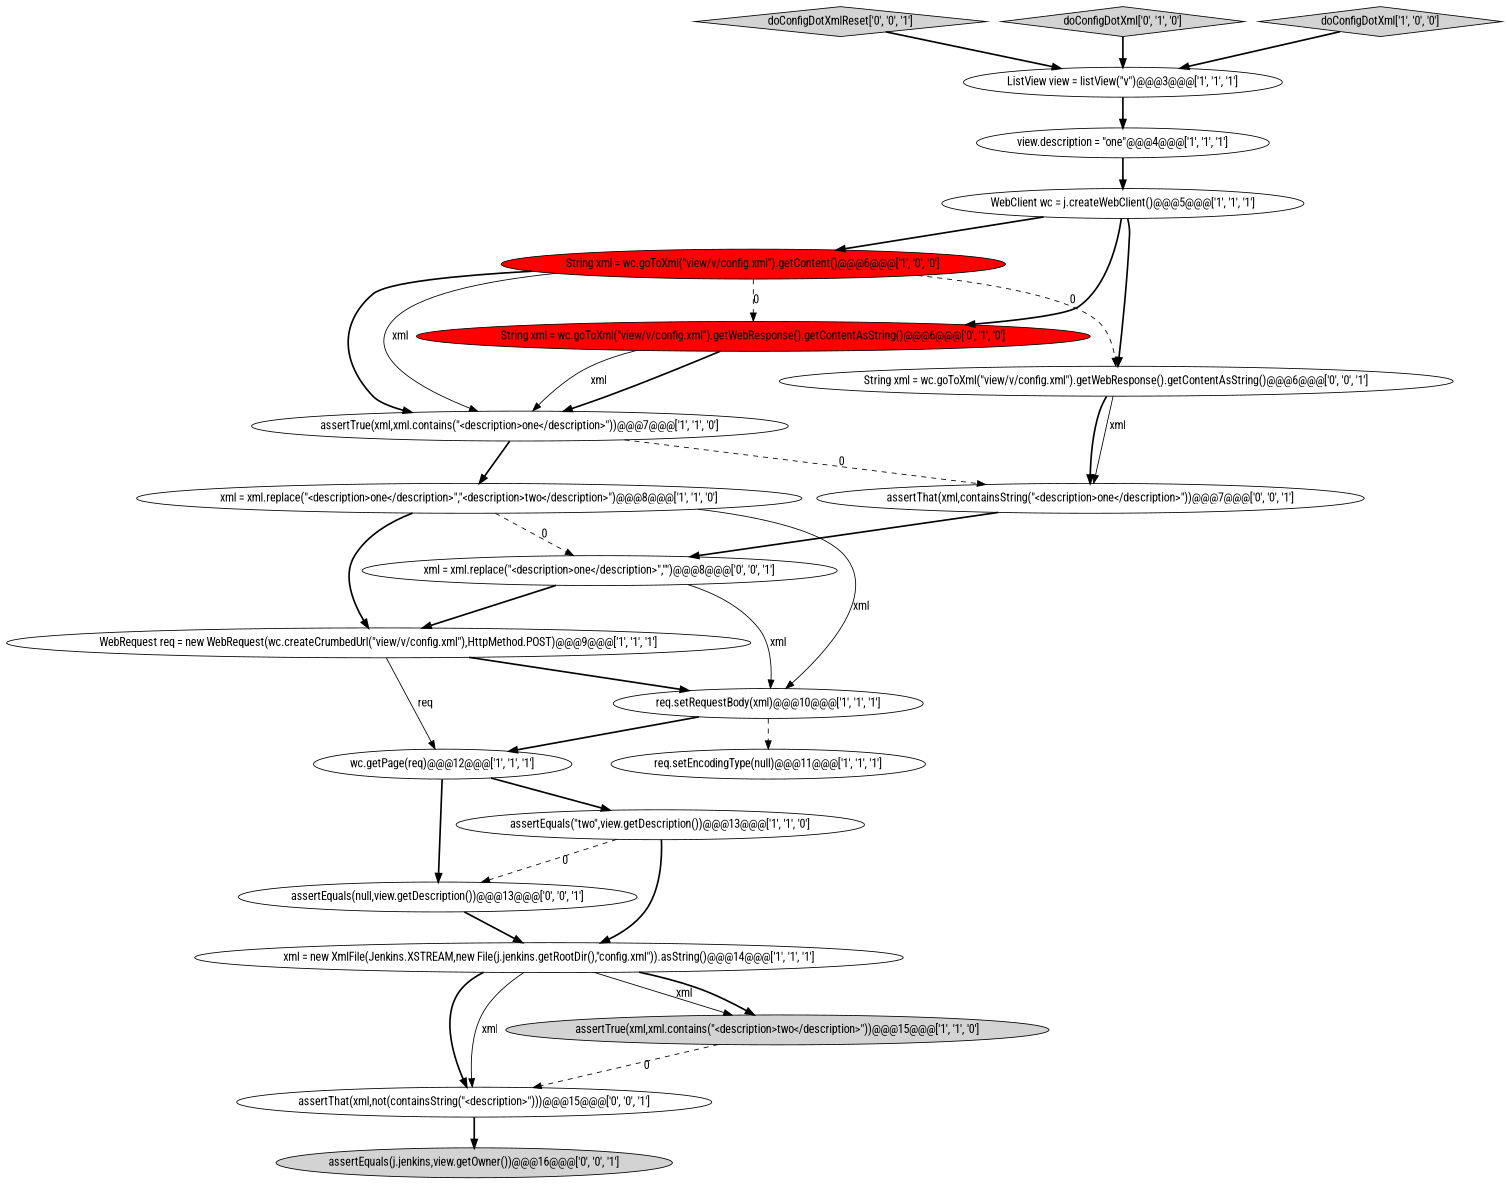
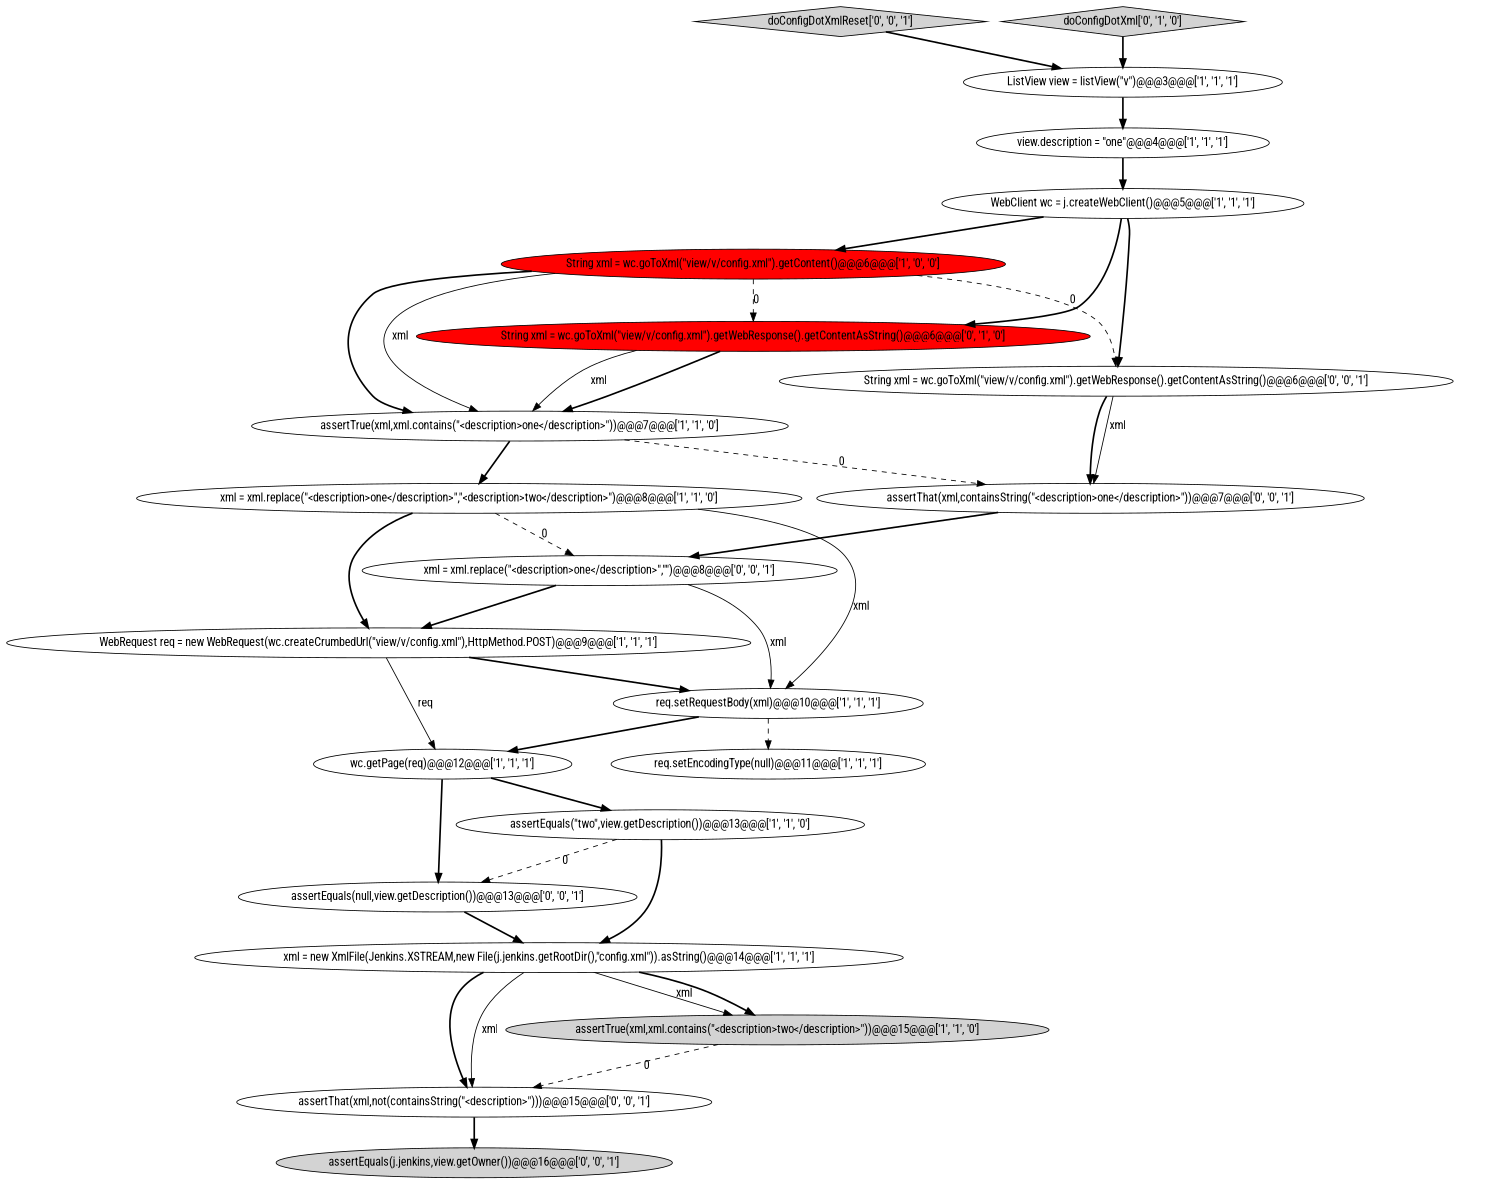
node "doConfigDotXml['1', '0', '0']": removed
